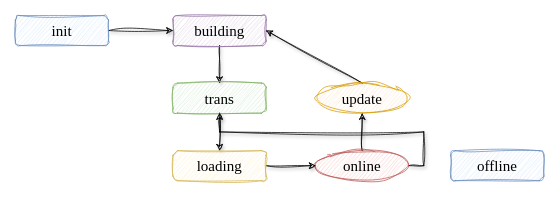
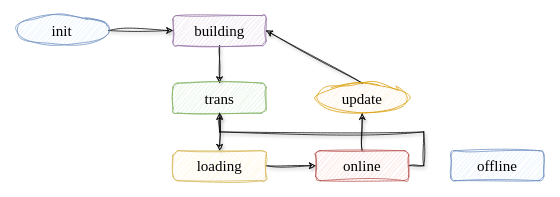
node "init": shape rounded rectangle -> ellipse
node "online": shape ellipse -> rounded rectangle
